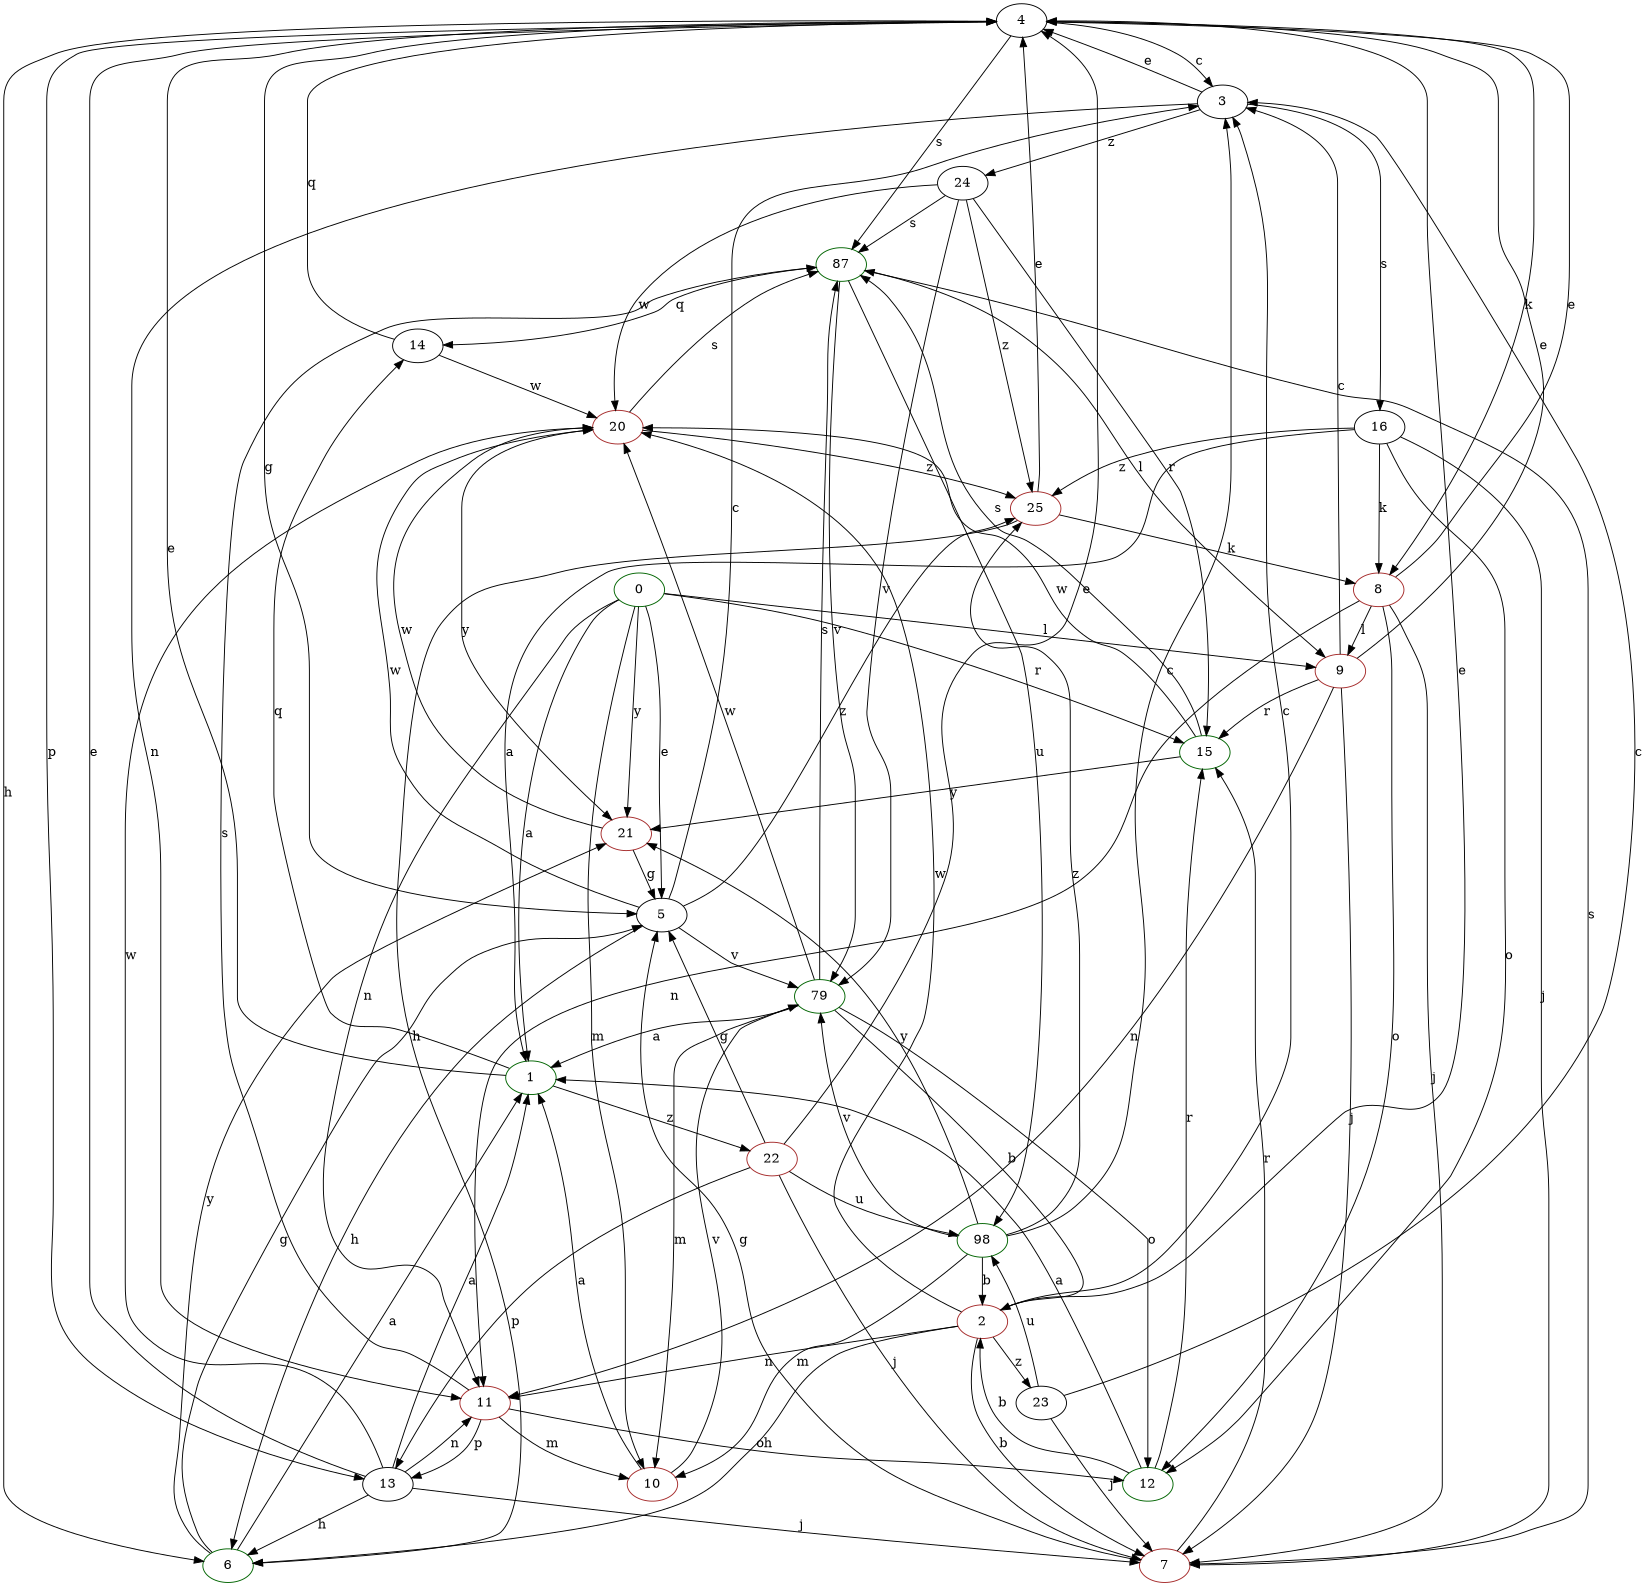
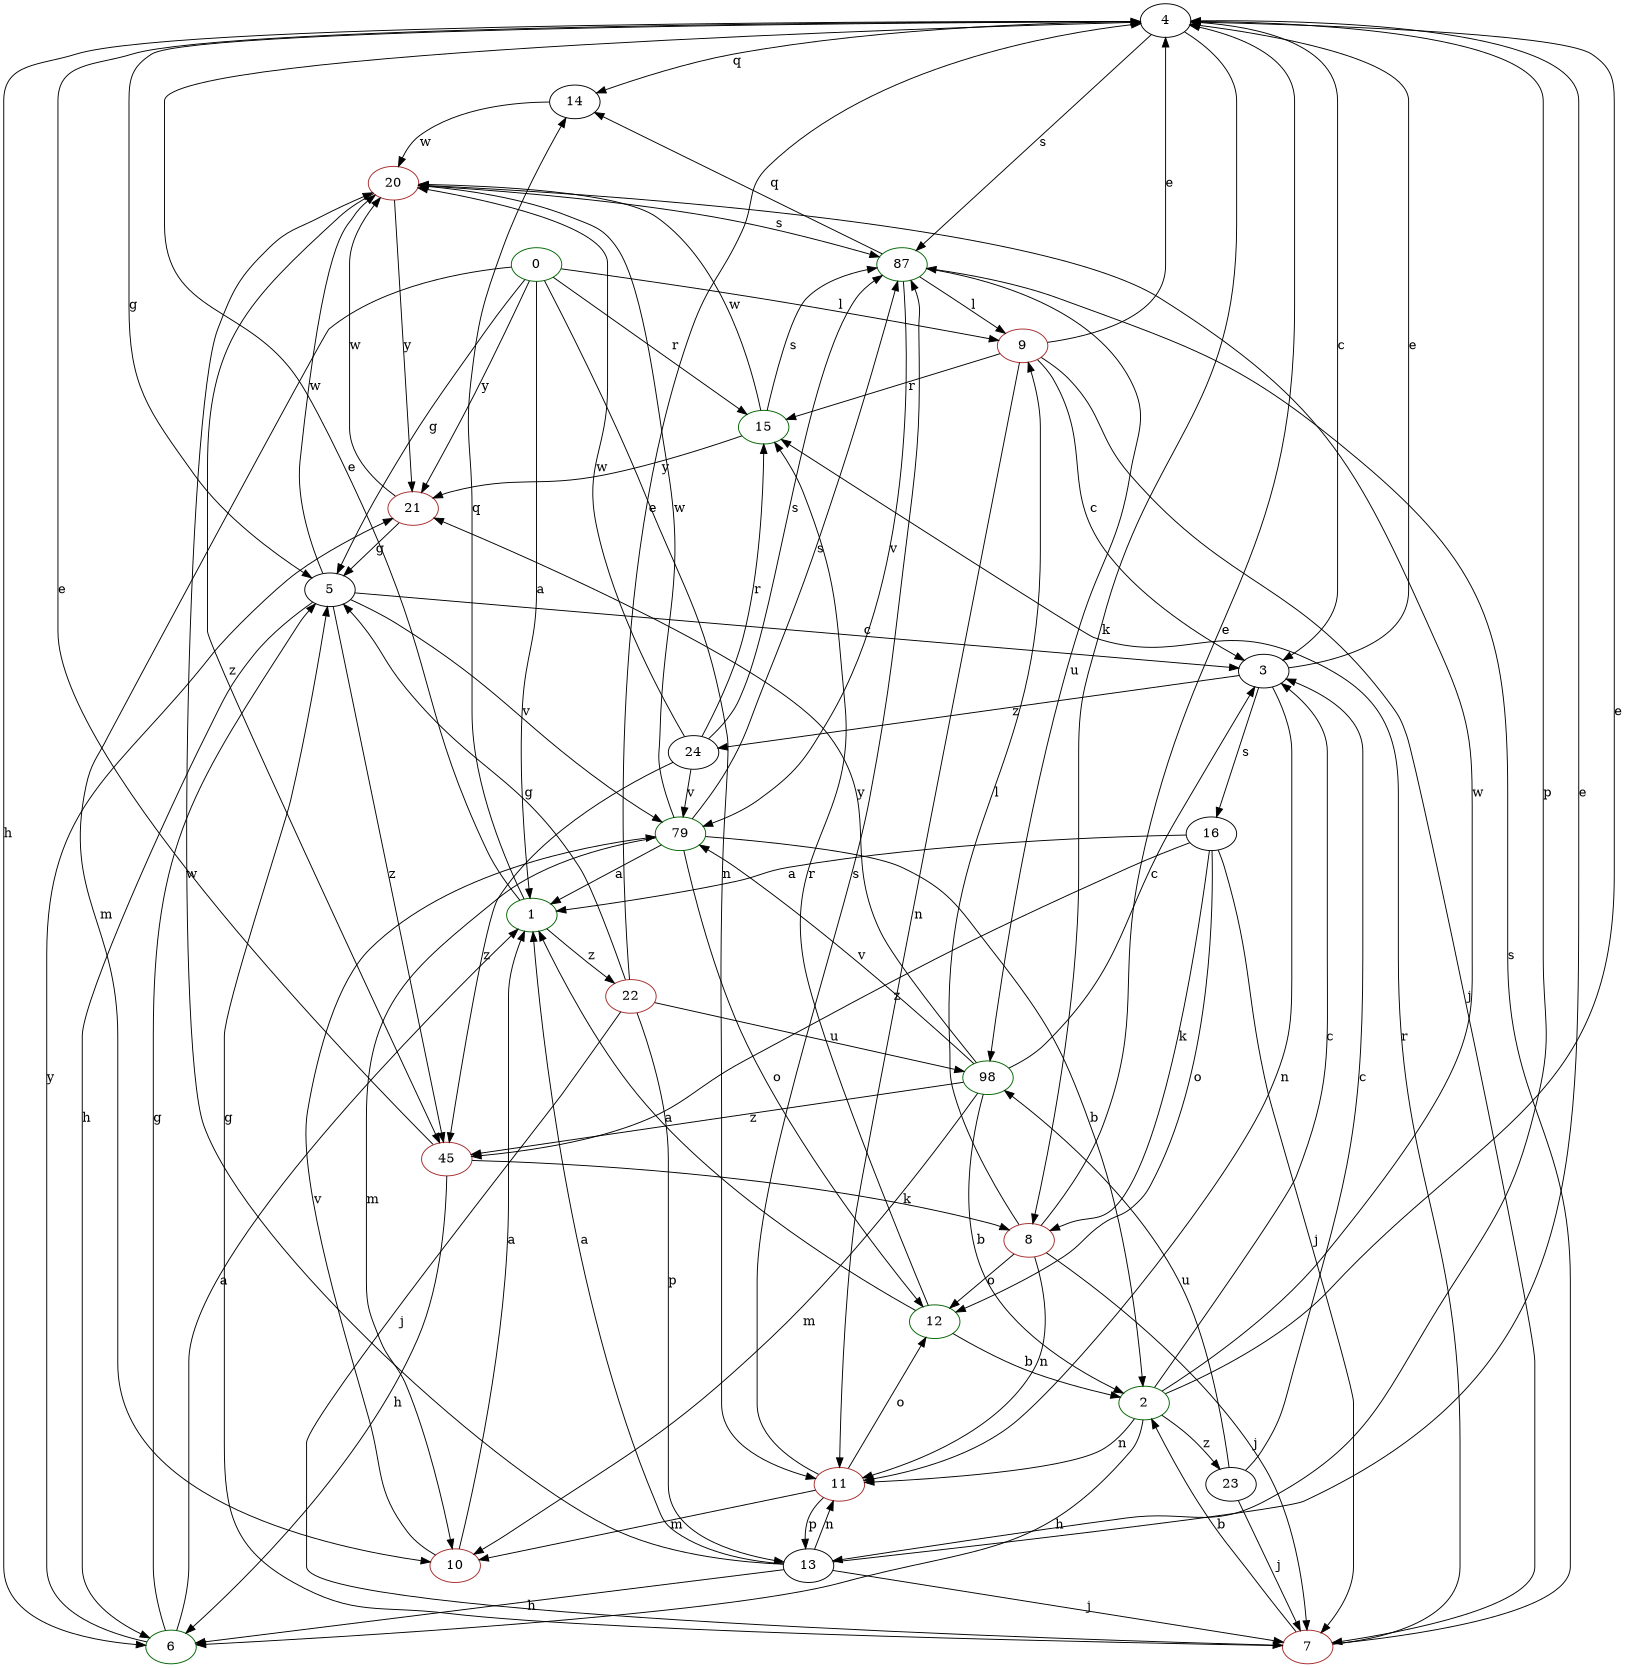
edge "14" -> "4": reversed
node "25": label "25" -> "45"
edge "0" -> "5": label "e" -> "g"
node "2": color brown -> darkgreen
edge "2" -> "7": reversed
